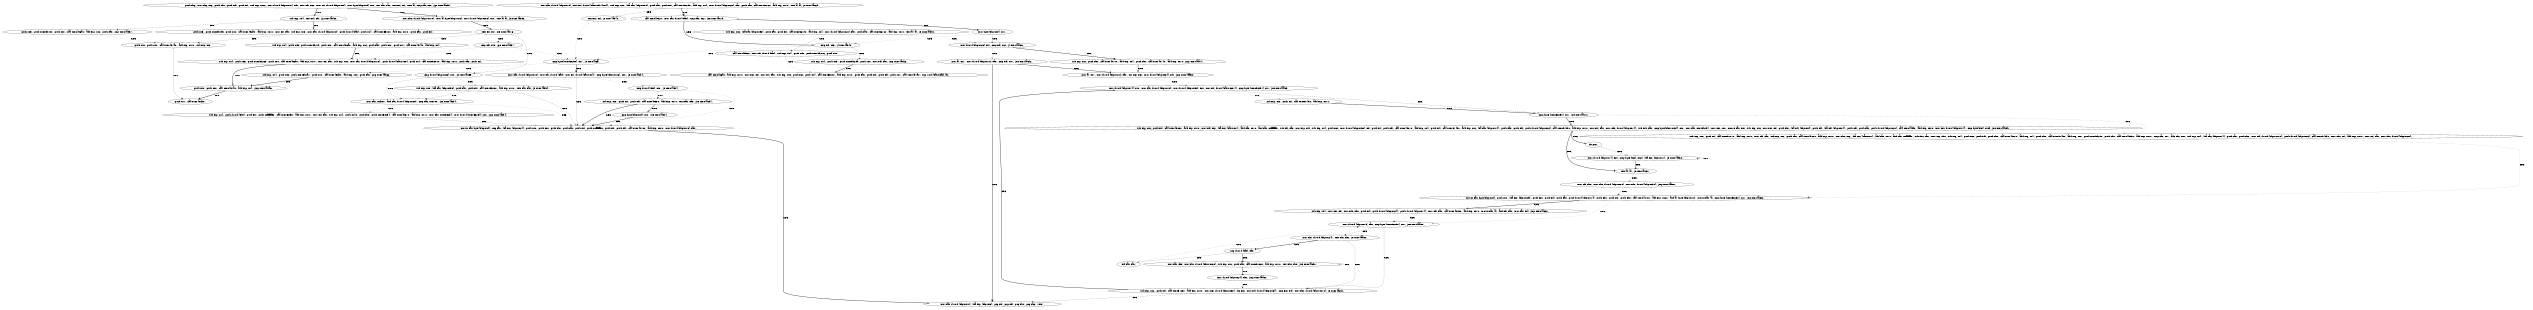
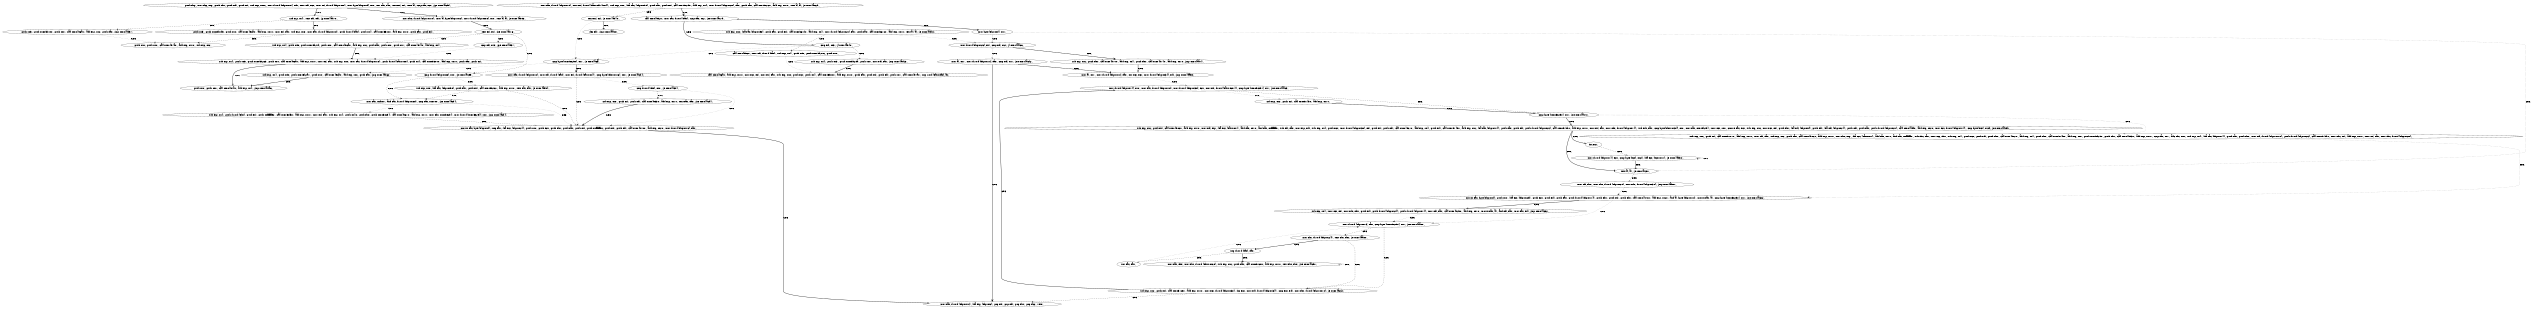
node "'sub esp, 0x4', 'test edi, edi', 'jg 0x804ad50',": label "'sub esp, 0x4', 'test edi, edi', 'jg 0x804ad50'," -> "'sub esp, 0x4', 'test edi, edi', 'jg 0x804ad70',"
node "'dec edi', 'jmp 0x804aa0e',": added
edge "'mov byte [ebp-0xd], 0x1'," -> "'cmp edi, 0x3', 'jl 0x804a940',": now "'mov byte [ebp-0xd], 0x1'," -> "'test al, al', 'je 0x804ac30',"
edge "'cmp edi, 0x3', 'jge 0x804ad37'," -> "'cmp byte [0x805e290], 0x1', 'je 0x804acff',": removed, label "CFG"
node "'push 0x1', 'call 0x8049d30',": removed
node "'cmp byte [ebp-0xd], 0x0', 'jne 0x804acb4',": removed
node "'edi eax, eax',": label "'edi eax, eax'," -> "'xor eax, eax',"
node "'mov dword [ebp-0x24], ebx', 'jmp 0x804aa80',": removed
